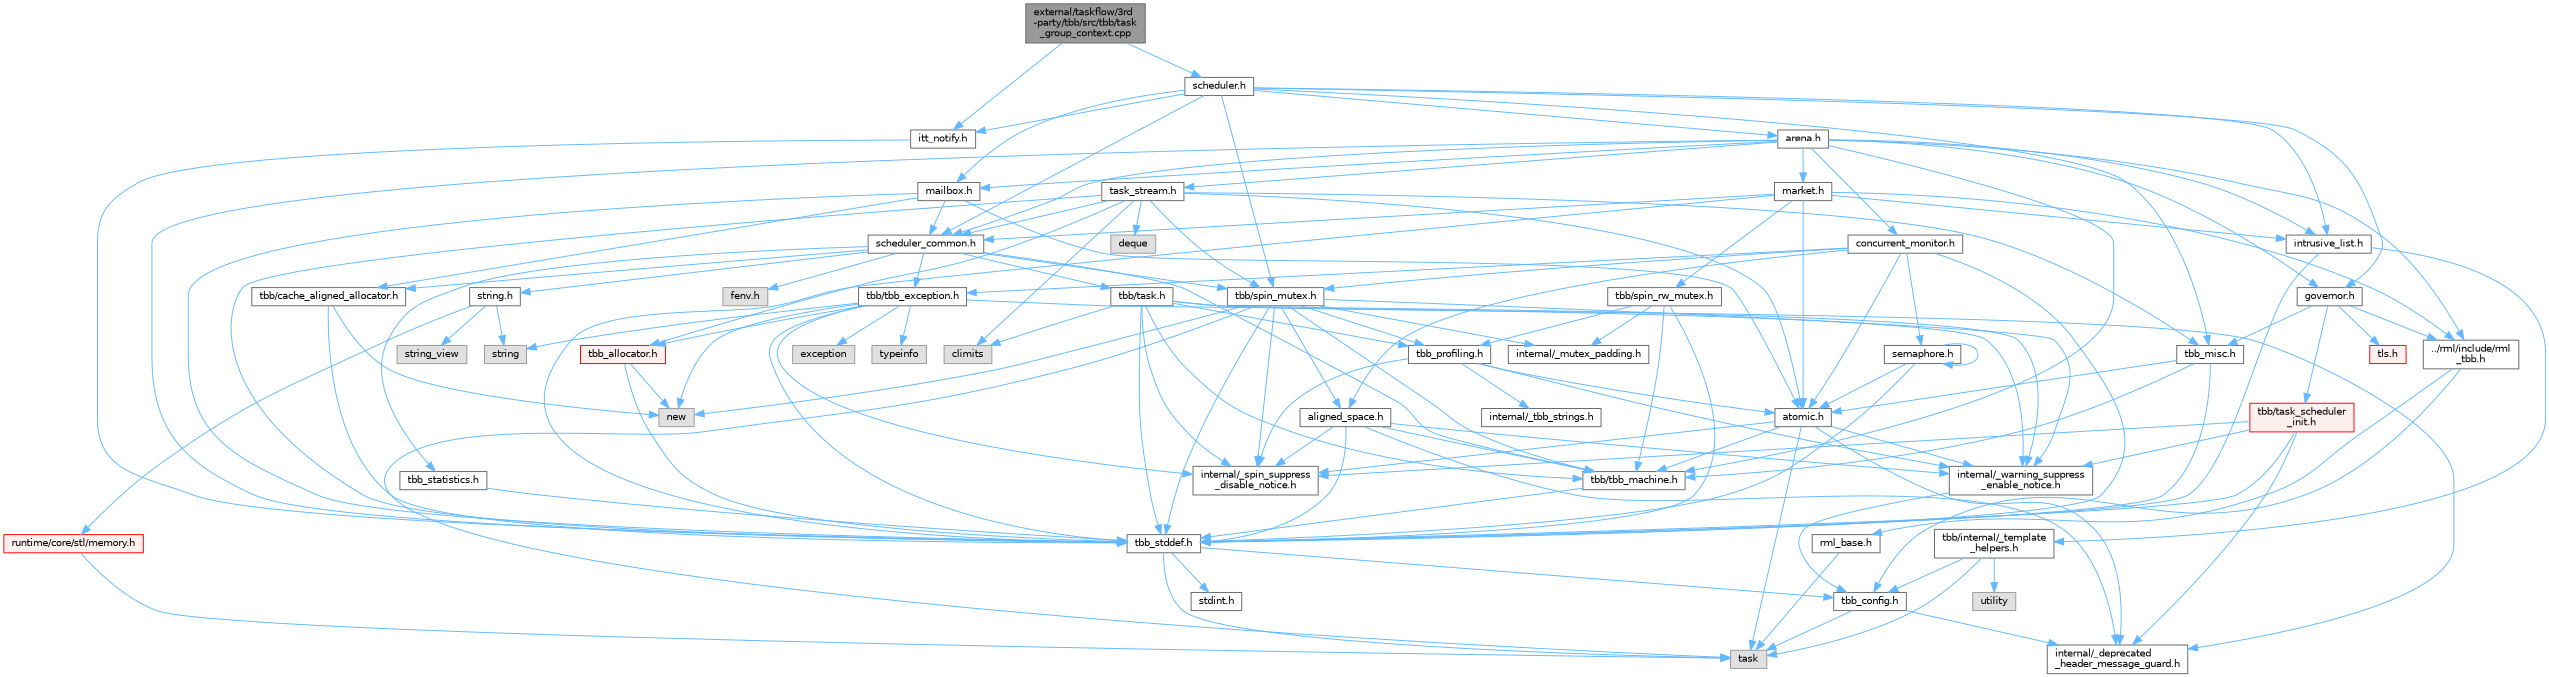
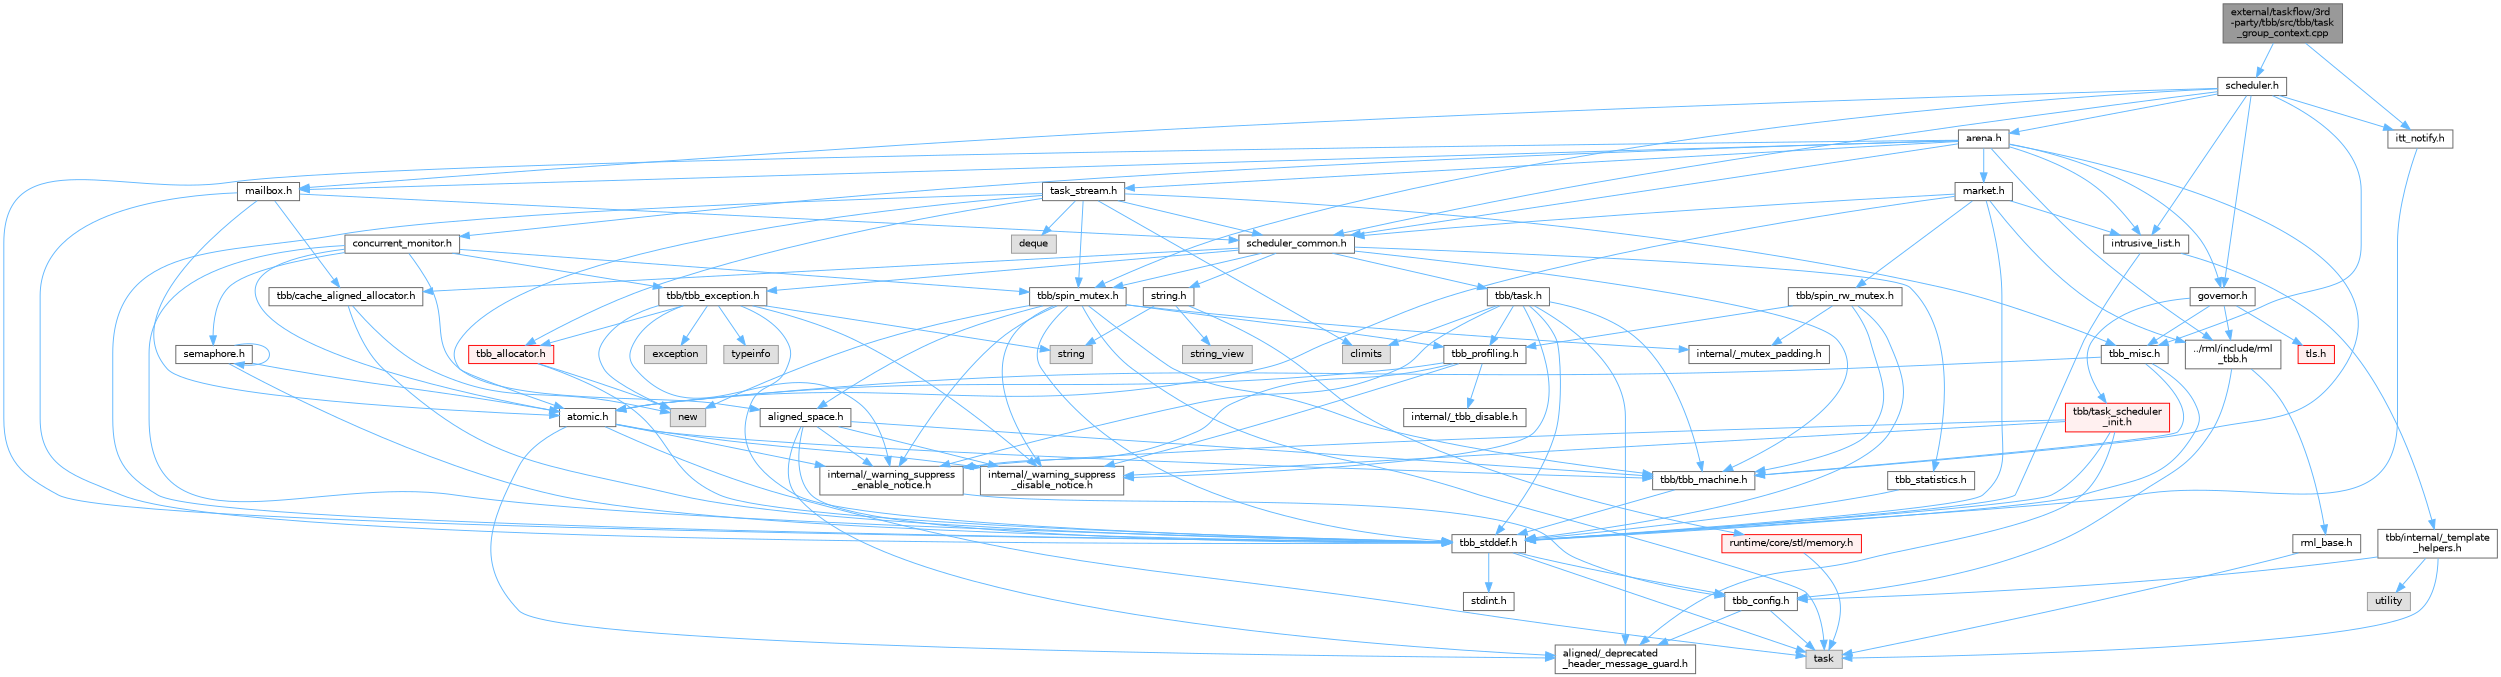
node "fenv.h": removed
node "internal/_tbb_strings.h": label "internal/_tbb_strings.h" -> "internal/_tbb_disable.h"
node "internal/_spin_suppress _disable_notice.h": label "internal/_spin_suppress _disable_notice.h" -> "internal/_warning_suppress _disable_notice.h"
node "internal/_deprecated _header_message_guard.h": label "internal/_deprecated _header_message_guard.h" -> "aligned/_deprecated _header_message_guard.h"
